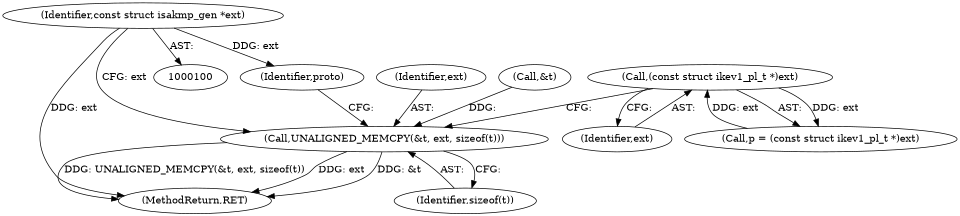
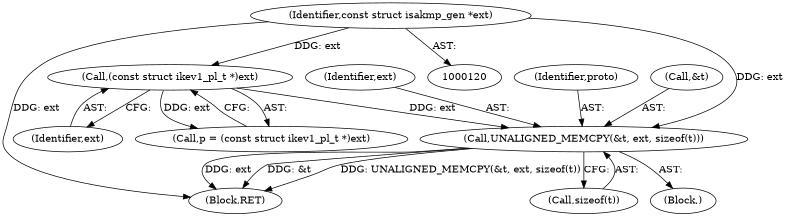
edge "(Identifier,const struct isakmp_gen *ext)" -> "(Identifier,proto)": now "(Identifier,const struct isakmp_gen *ext)" -> "(Call,(const struct ikev1_pl_t *)ext)"
edge "(Identifier,const struct isakmp_gen *ext)" -> "(Call,UNALIGNED_MEMCPY(&t, ext, sizeof(t)))": label "CFG: ext" -> "DDG: ext"
node "1000100": label "1000100" -> "1000120"
edge "(Identifier,proto)" -> "(Call,UNALIGNED_MEMCPY(&t, ext, sizeof(t)))": label "CFG: " -> "AST: "
edge "(Call,&t)" -> "(Call,UNALIGNED_MEMCPY(&t, ext, sizeof(t)))": label "DDG: " -> "AST: "
edge "(Call,(const struct ikev1_pl_t *)ext)" -> "(Call,UNALIGNED_MEMCPY(&t, ext, sizeof(t)))": label "CFG: " -> "DDG: ext"
edge "(Call,p = (const struct ikev1_pl_t *)ext)" -> "(Call,(const struct ikev1_pl_t *)ext)": label "DDG: ext" -> "CFG: "
node "(MethodReturn,RET)": label "(MethodReturn,RET)" -> "(Block,RET)"
node "(Identifier,sizeof(t))": label "(Identifier,sizeof(t))" -> "(Call,sizeof(t))"
node "(Block,)": added
